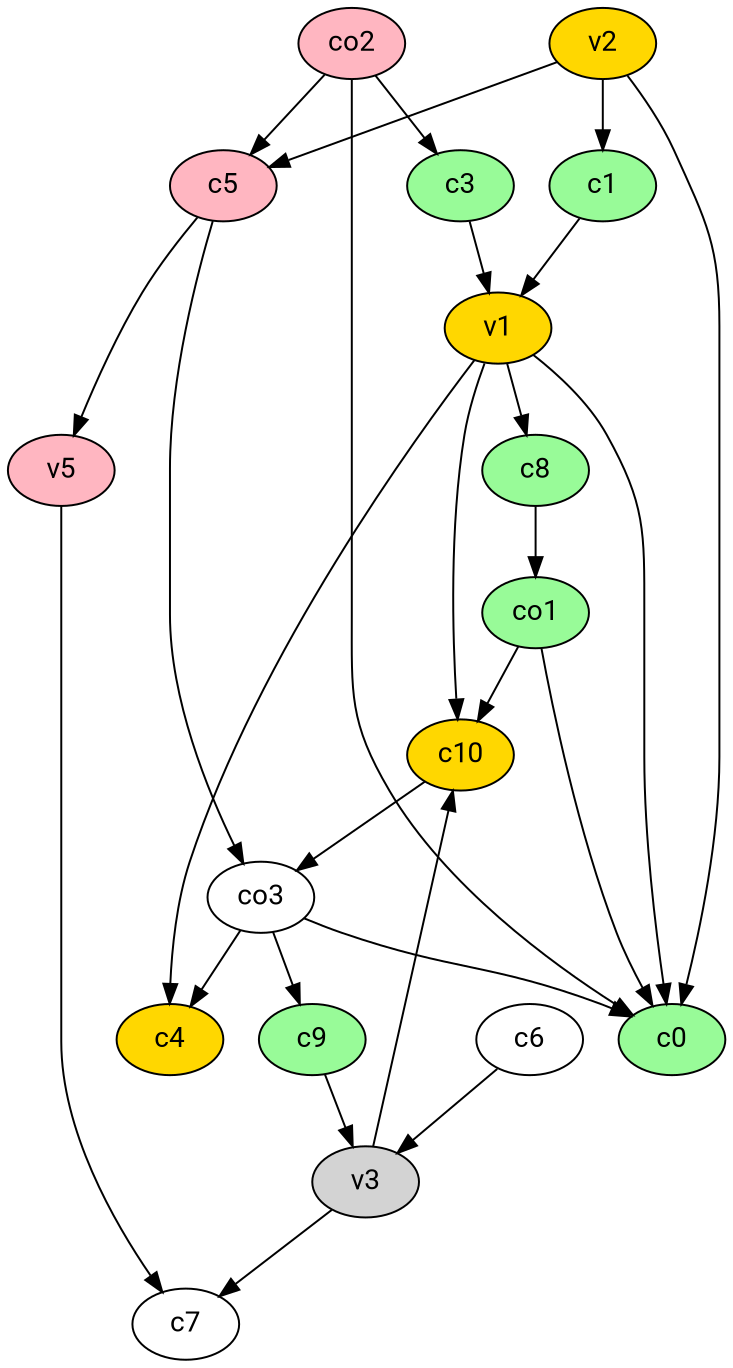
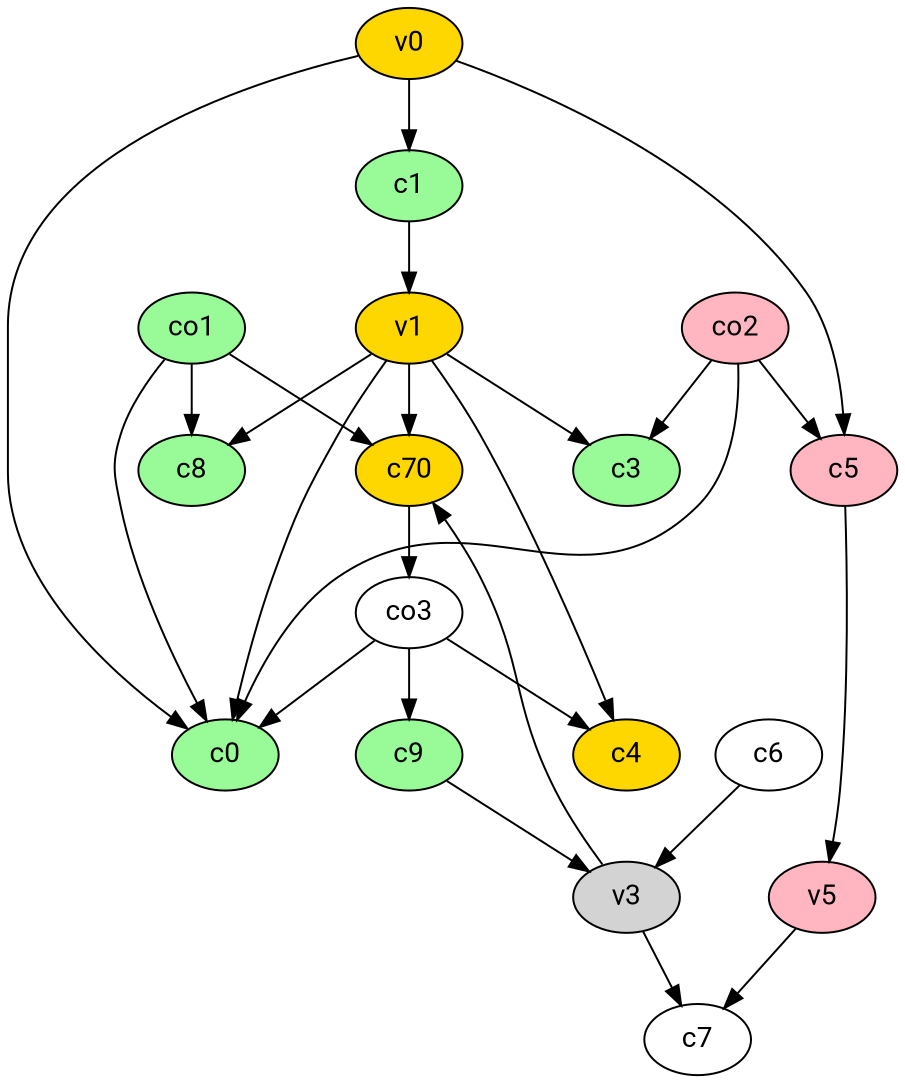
node "v2": label "v2" -> "v0"
edge "c3" -> "v1": reversed
edge "c8" -> "co1": reversed
edge "c5" -> "co3": removed
node "c10": label "c10" -> "c70"
